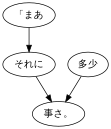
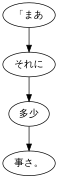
edge "それに" -> "事さ。": now "それに" -> "多少"
